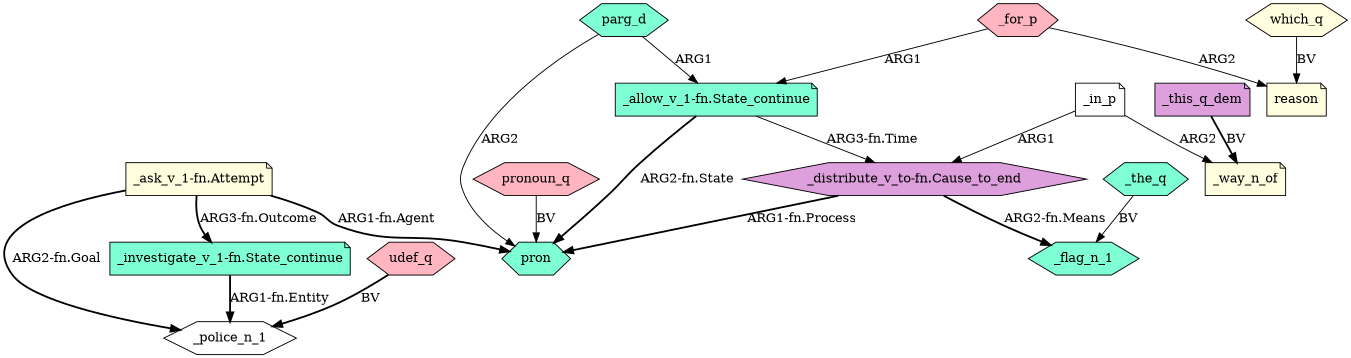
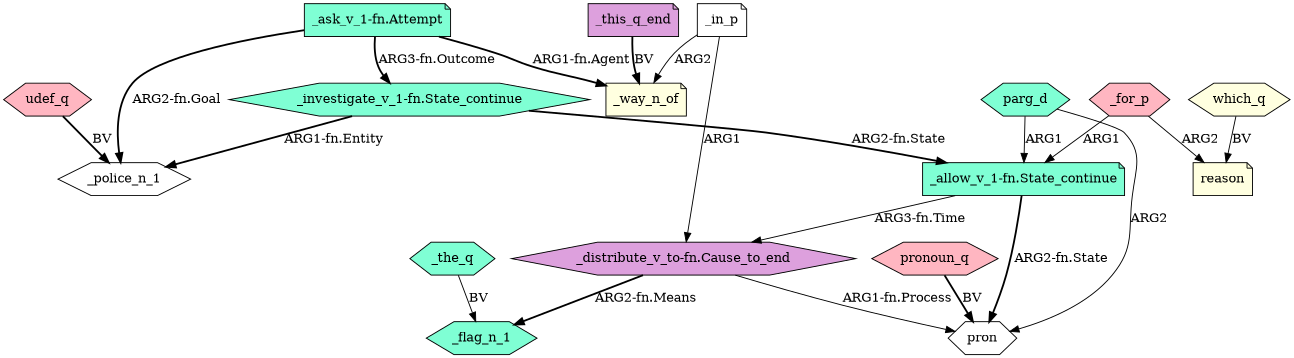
node "_this_q_dem": label "_this_q_dem" -> "_this_q_end"
edge "_investigate_v_1-fn.State_continue" -> "_allow_v_1-fn.State_continue": added, label "ARG2-fn.State"
node "_ask_v_1-fn.Attempt": fillcolor lightyellow -> aquamarine
edge "pronoun_q" -> "pron": style solid -> bold
edge "_distribute_v_to-fn.Cause_to_end" -> "pron": style bold -> solid
edge "_ask_v_1-fn.Attempt" -> "pron": now "_ask_v_1-fn.Attempt" -> "_way_n_of"
node "_investigate_v_1-fn.State_continue": shape note -> hexagon
node "pron": fillcolor aquamarine -> white
